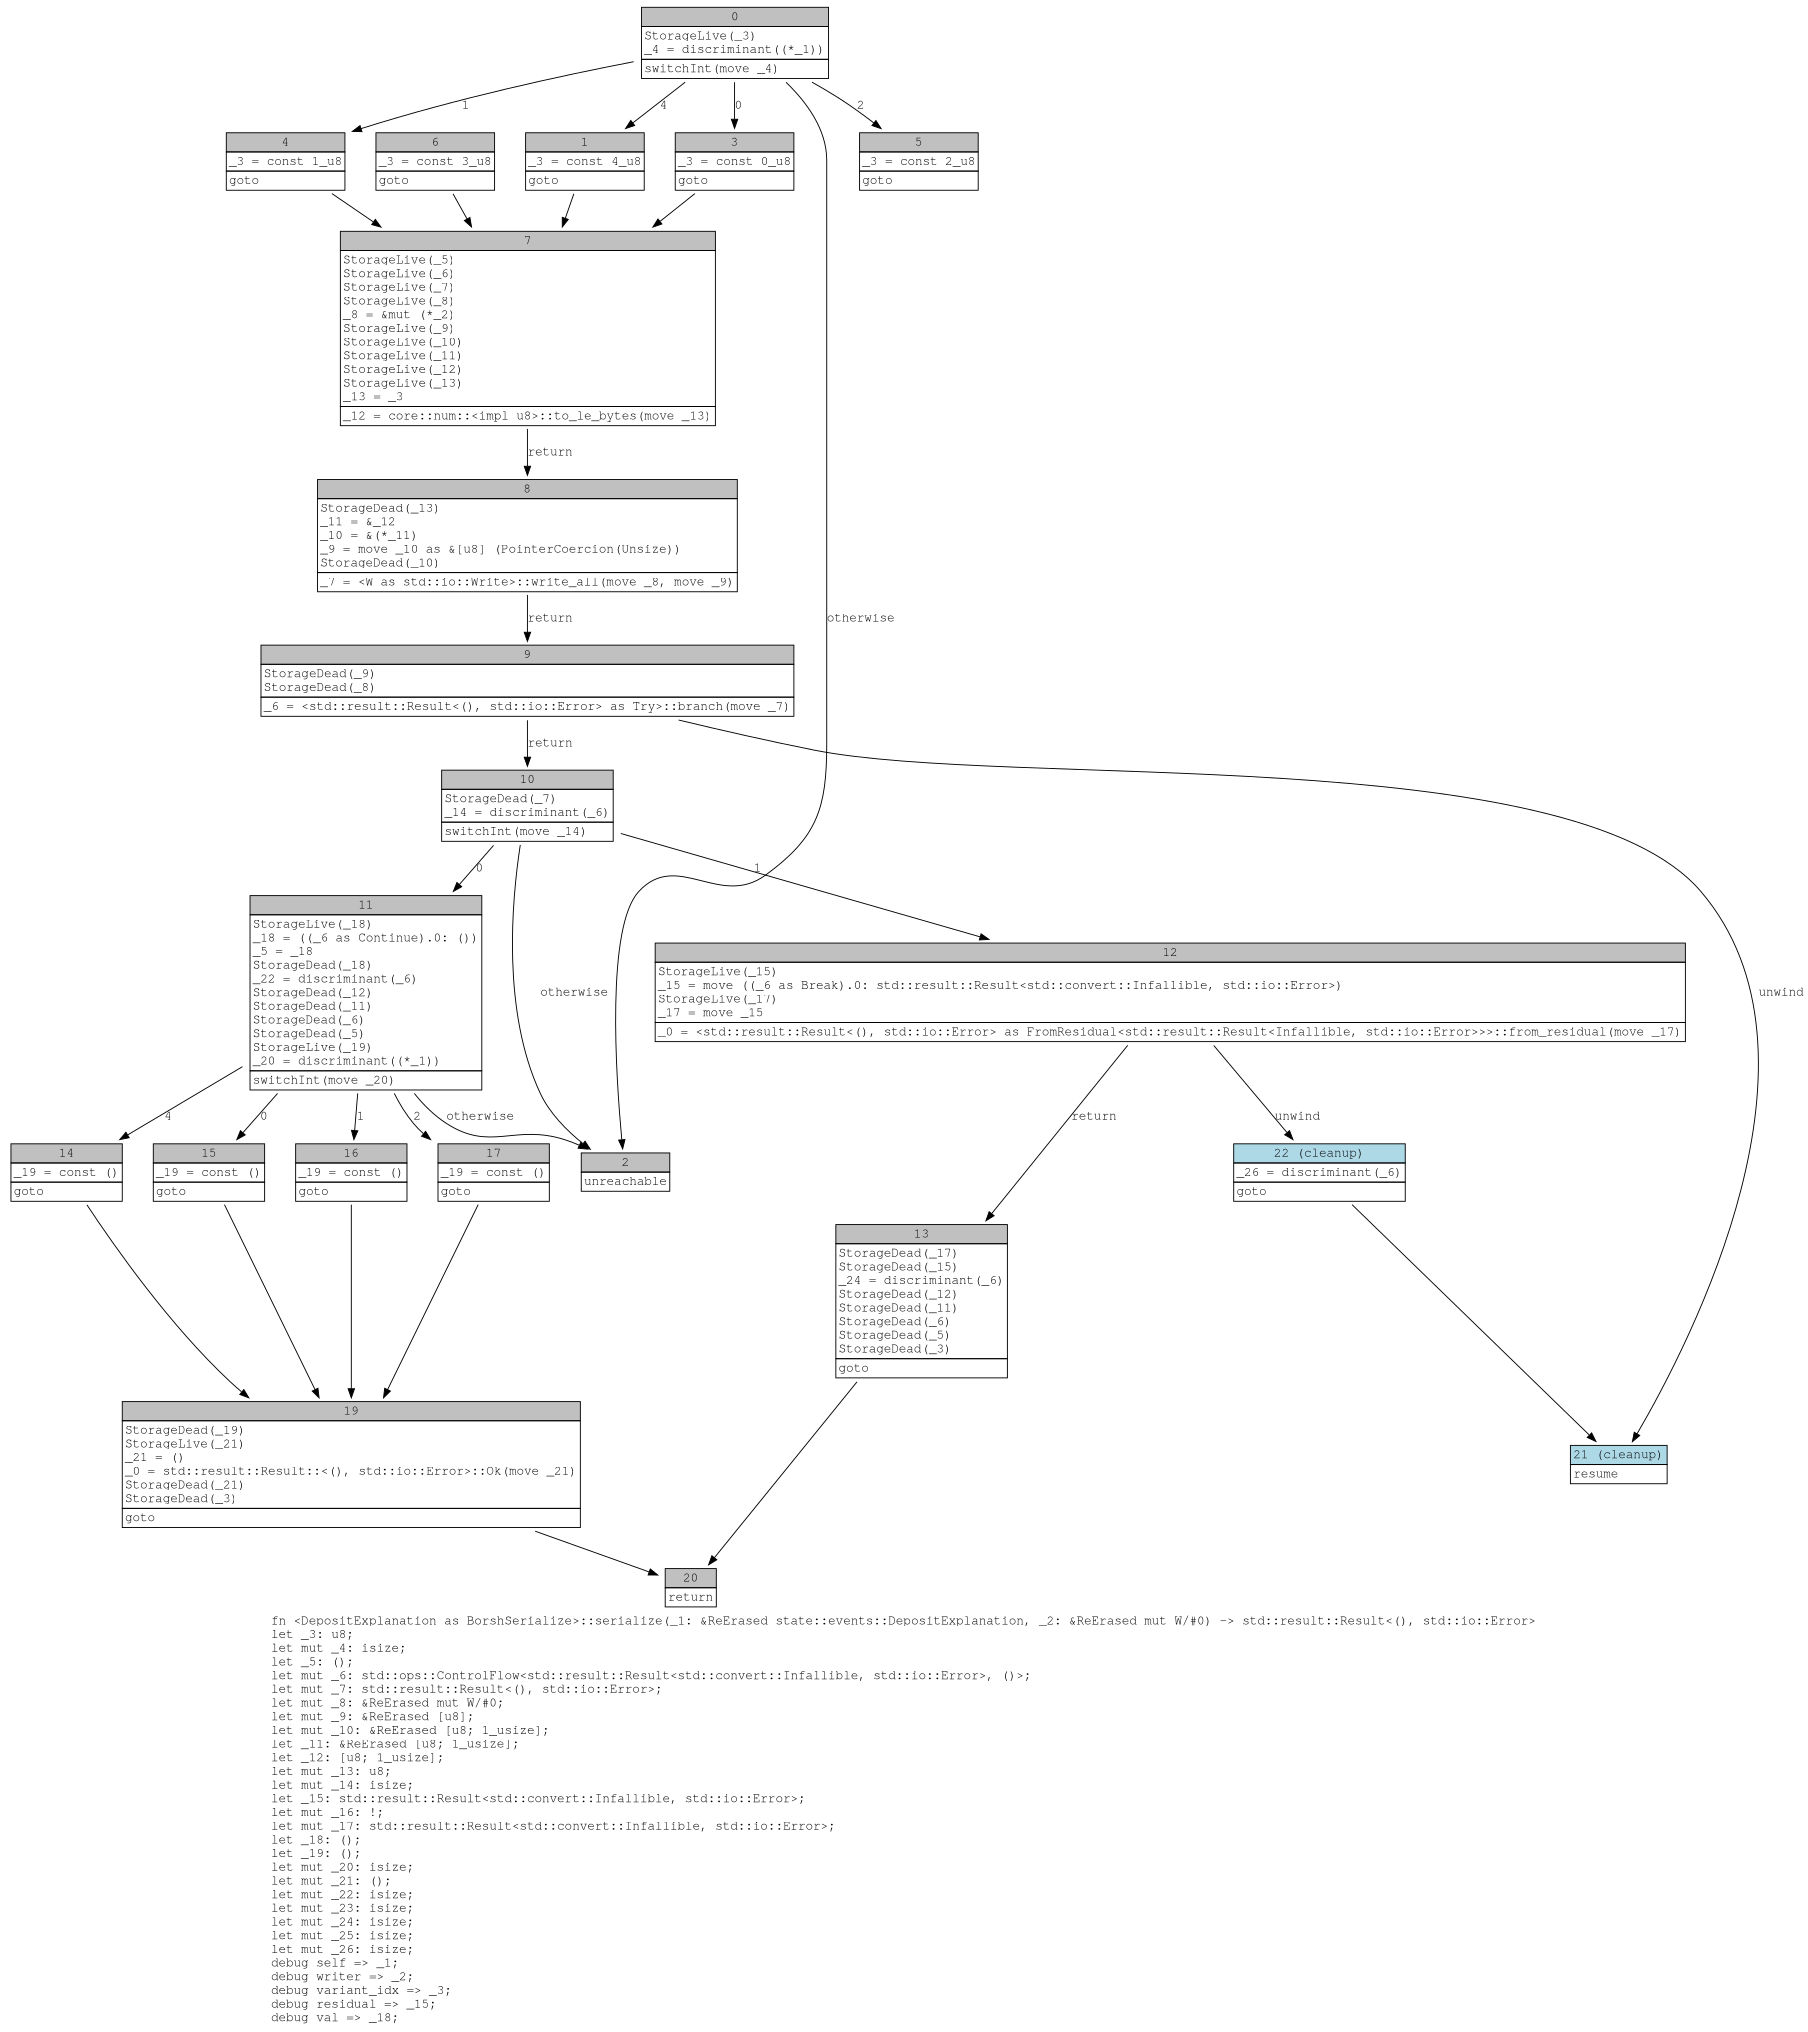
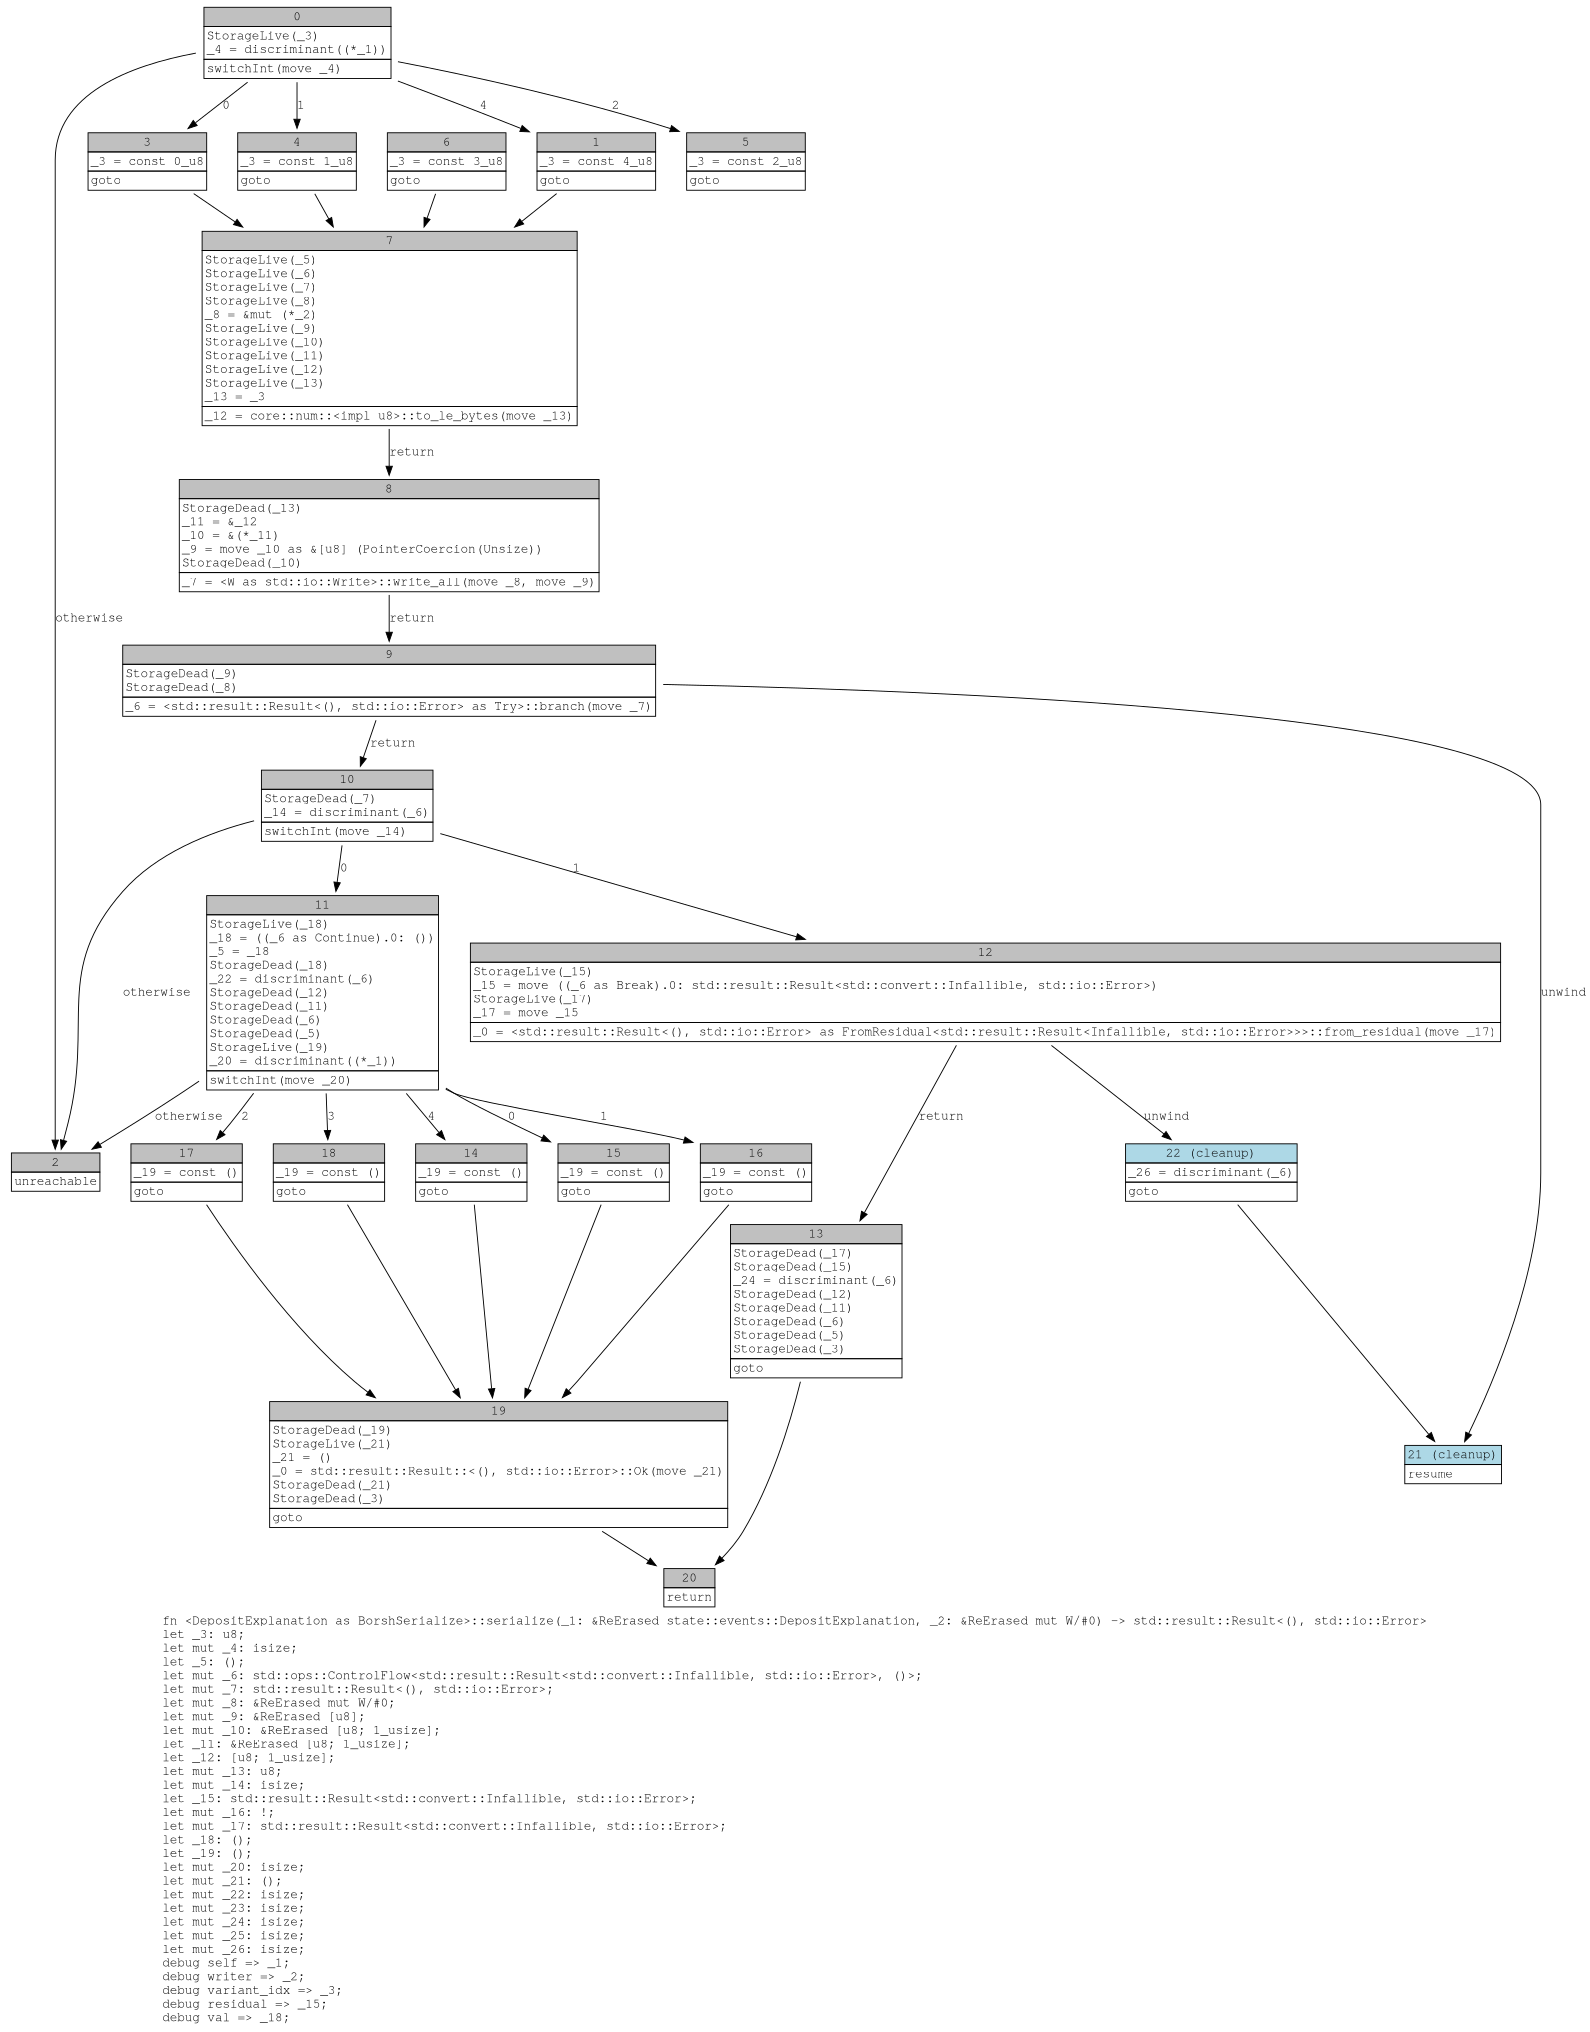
node "18": added
